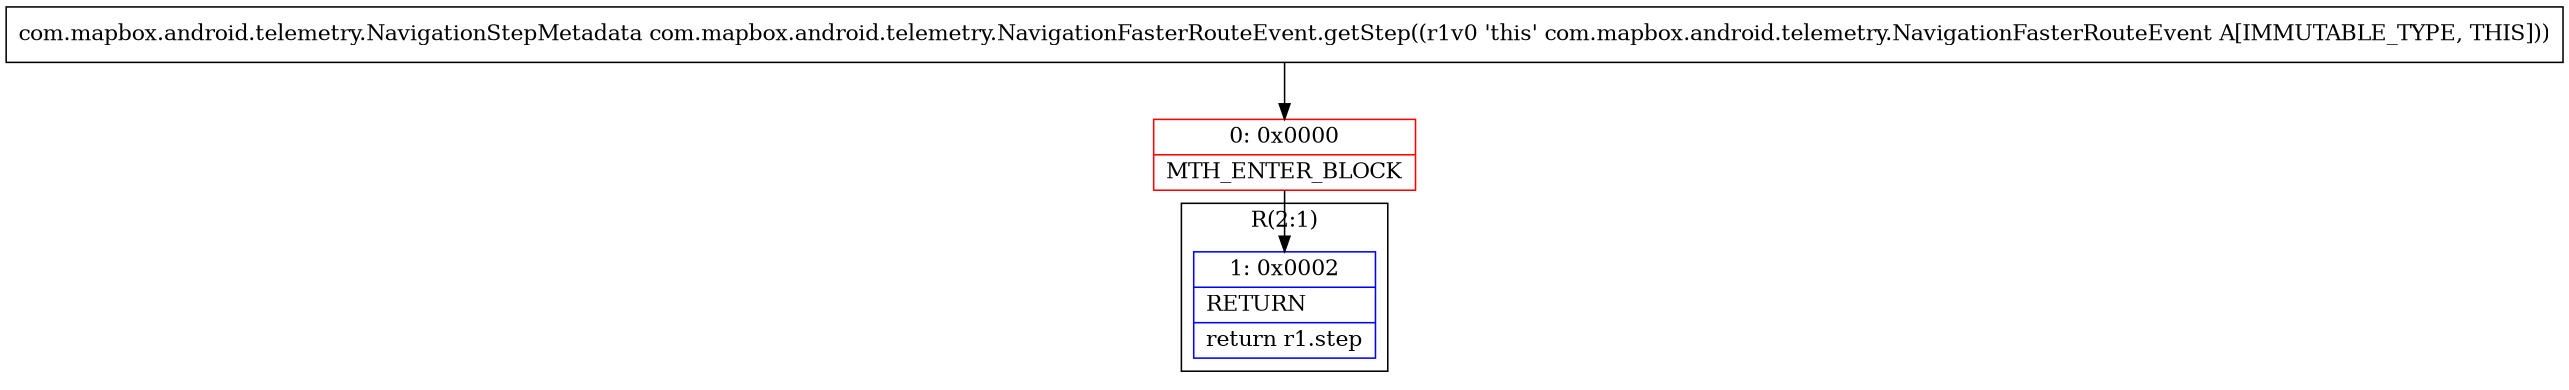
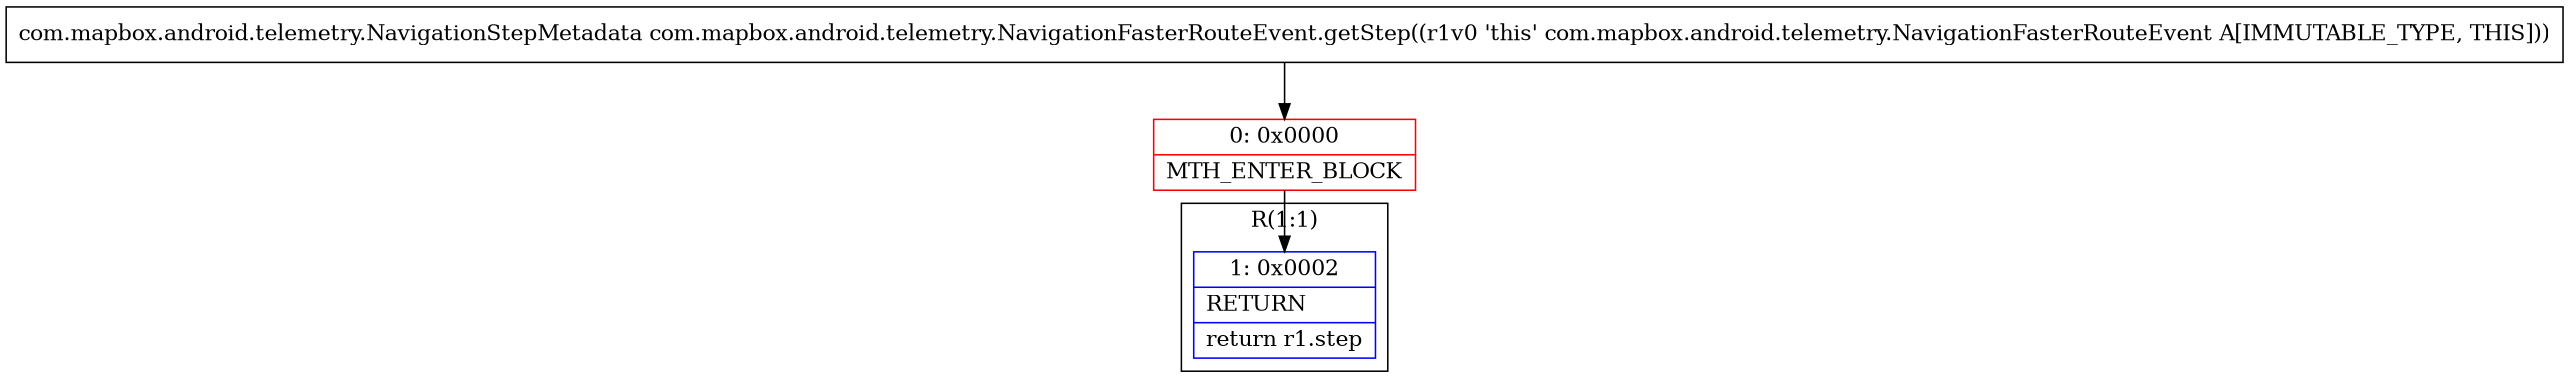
cluster "R(2:1)": label "R(2:1)" -> "R(1:1)"
